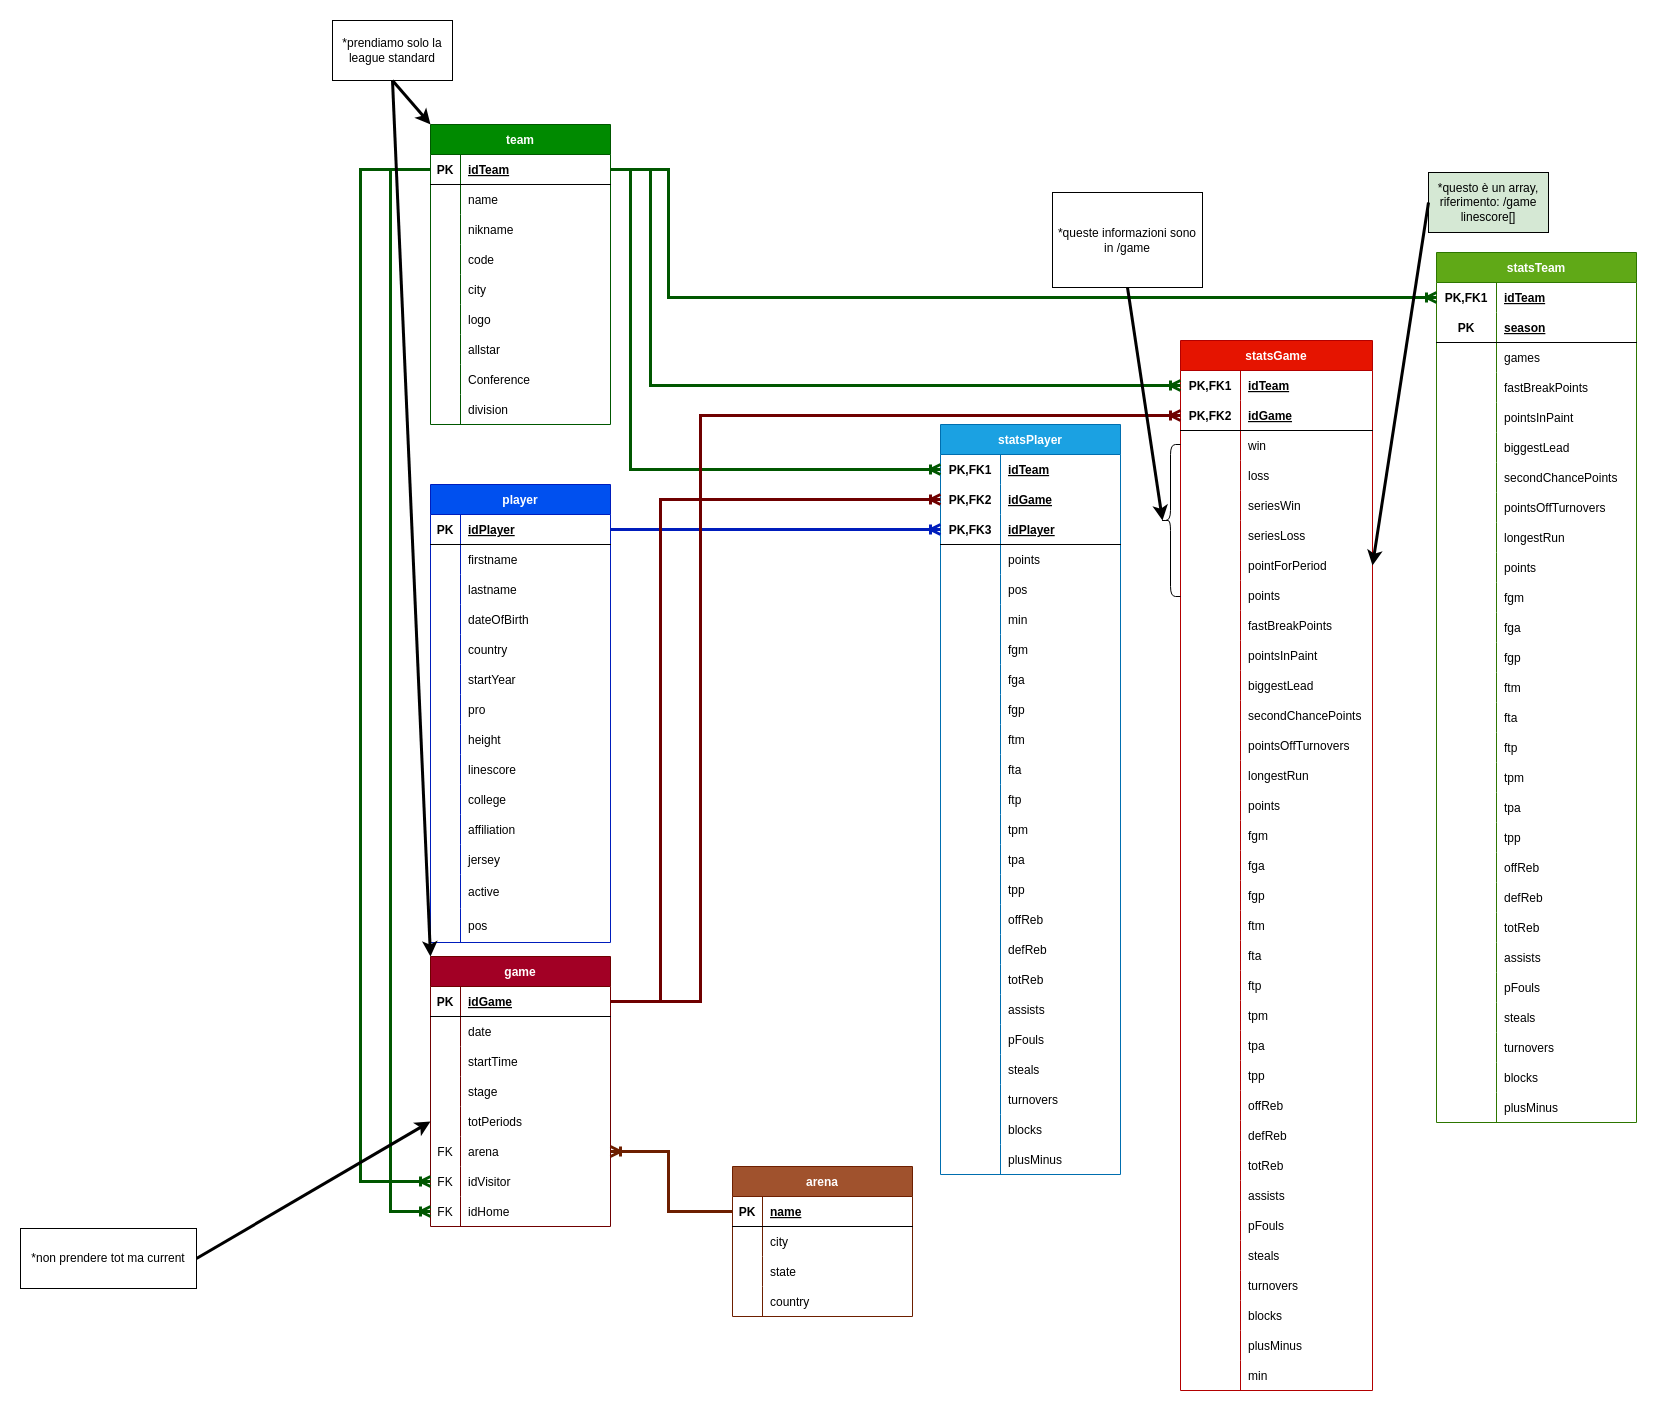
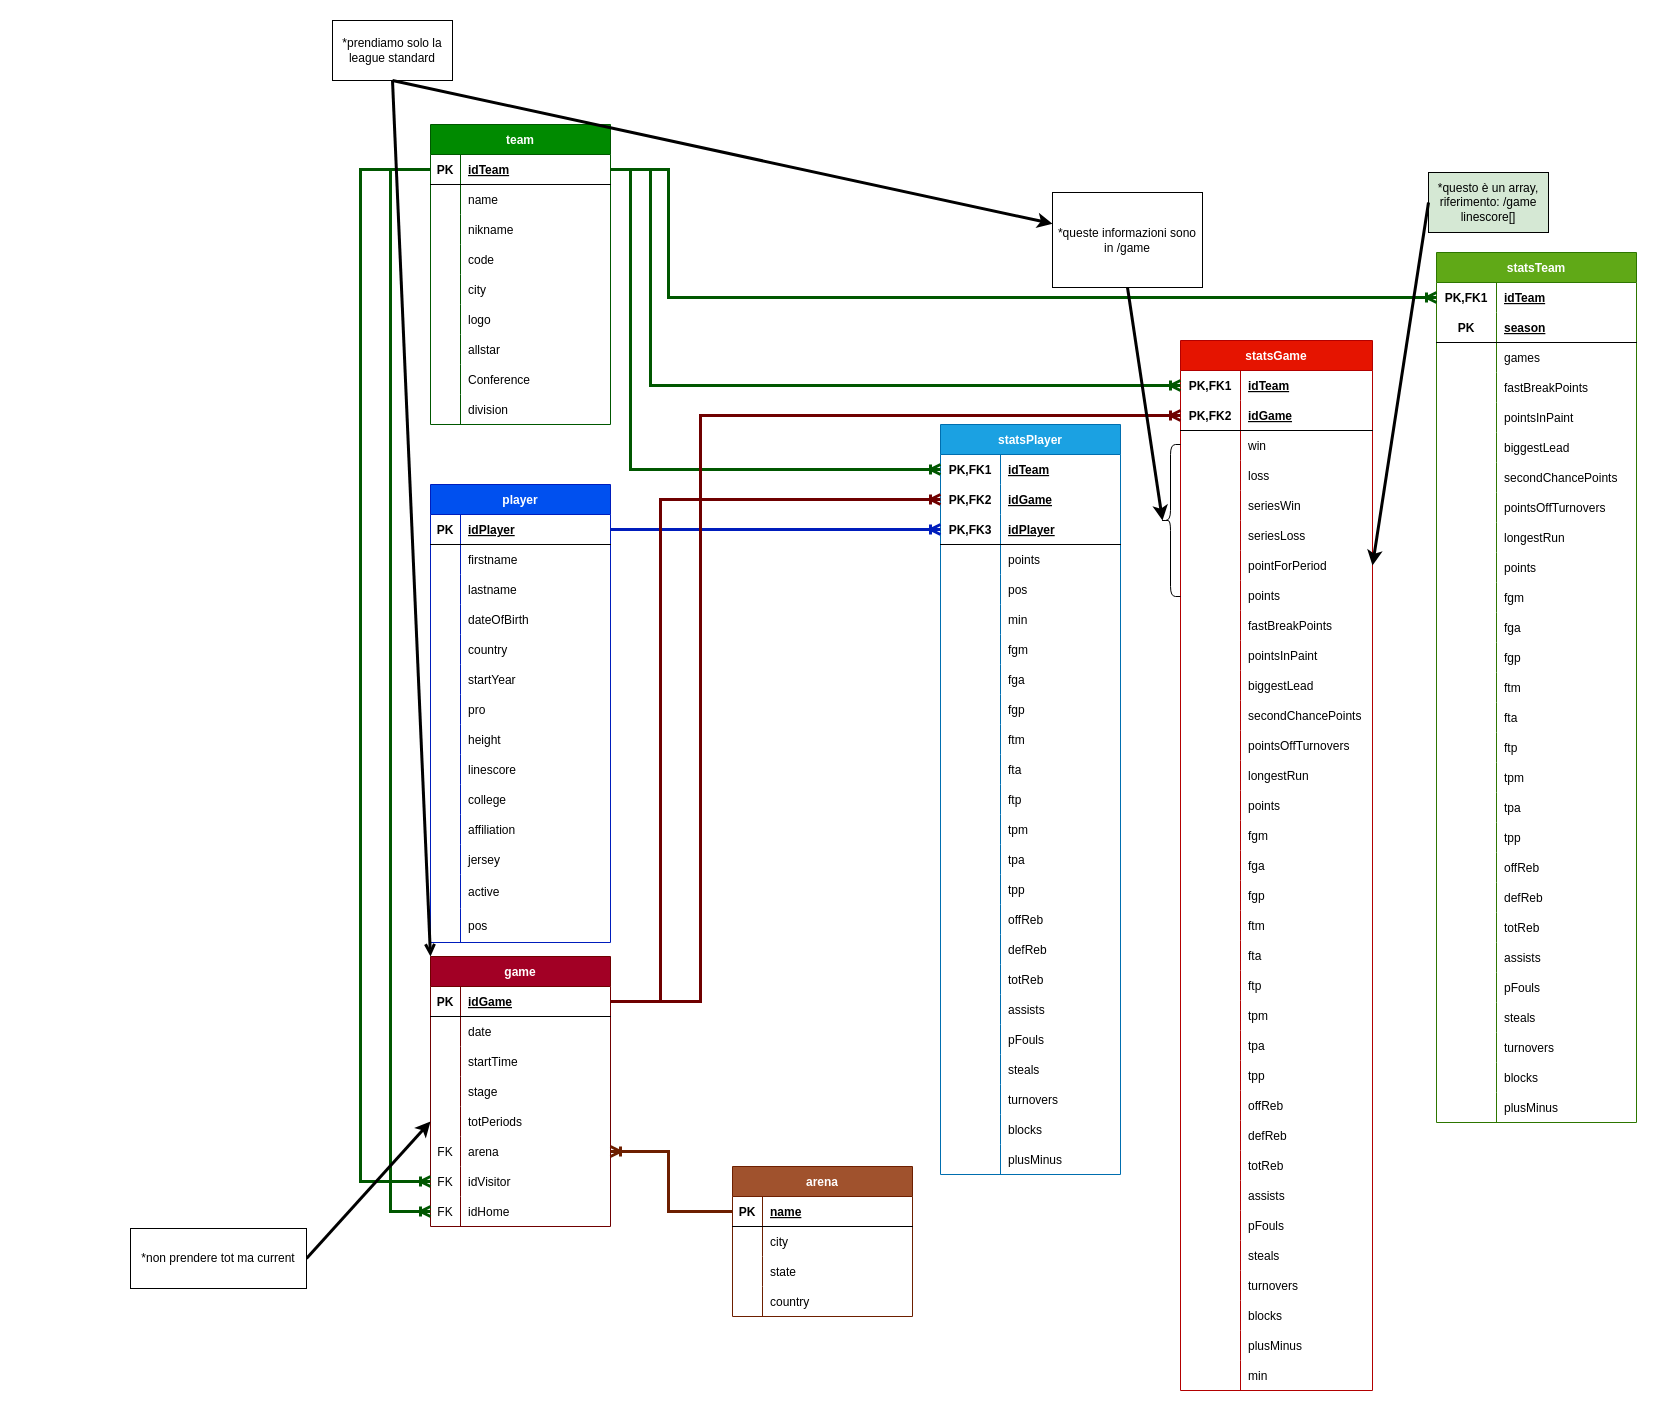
edge "*prendiamo solo la league standard" -> "team": now "*prendiamo solo la league standard" -> "*queste informazioni sono in /game"
edge "*prendiamo solo la league standard" -> "game": arrowhead classic -> open
node "*non prendere tot ma current": moved (109, 1259) -> (219, 1259)
